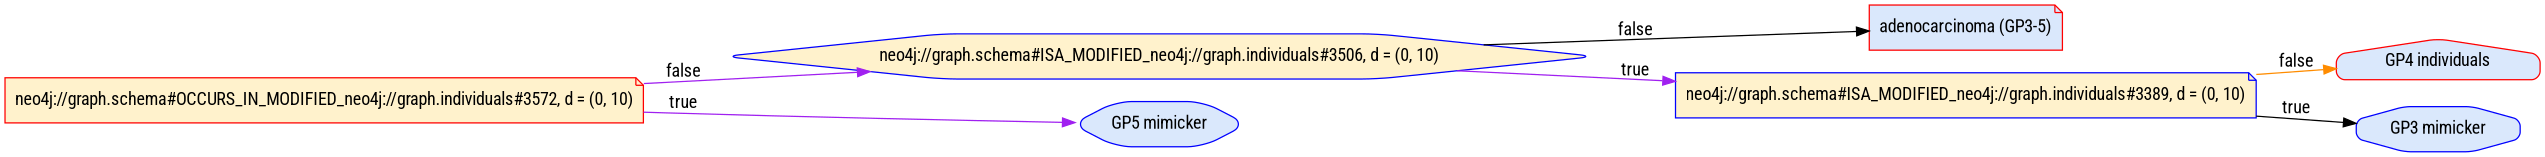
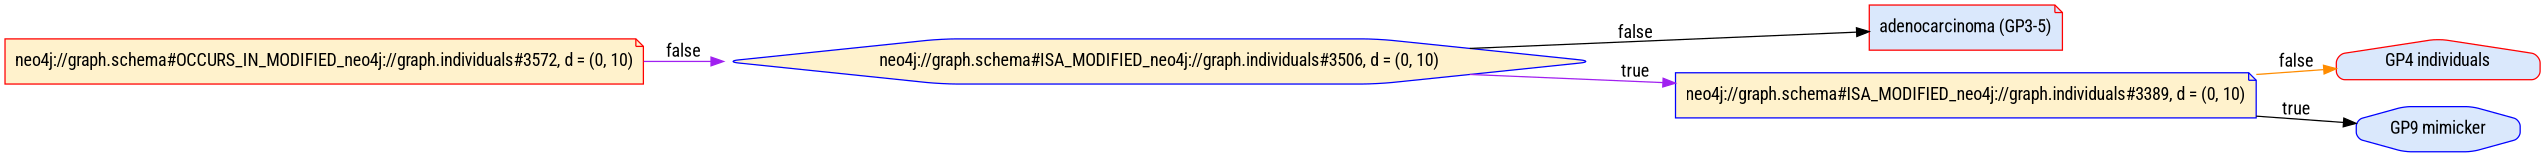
node "GP5 mimicker": removed
node "GP3 mimicker": label "GP3 mimicker" -> "GP9 mimicker"
